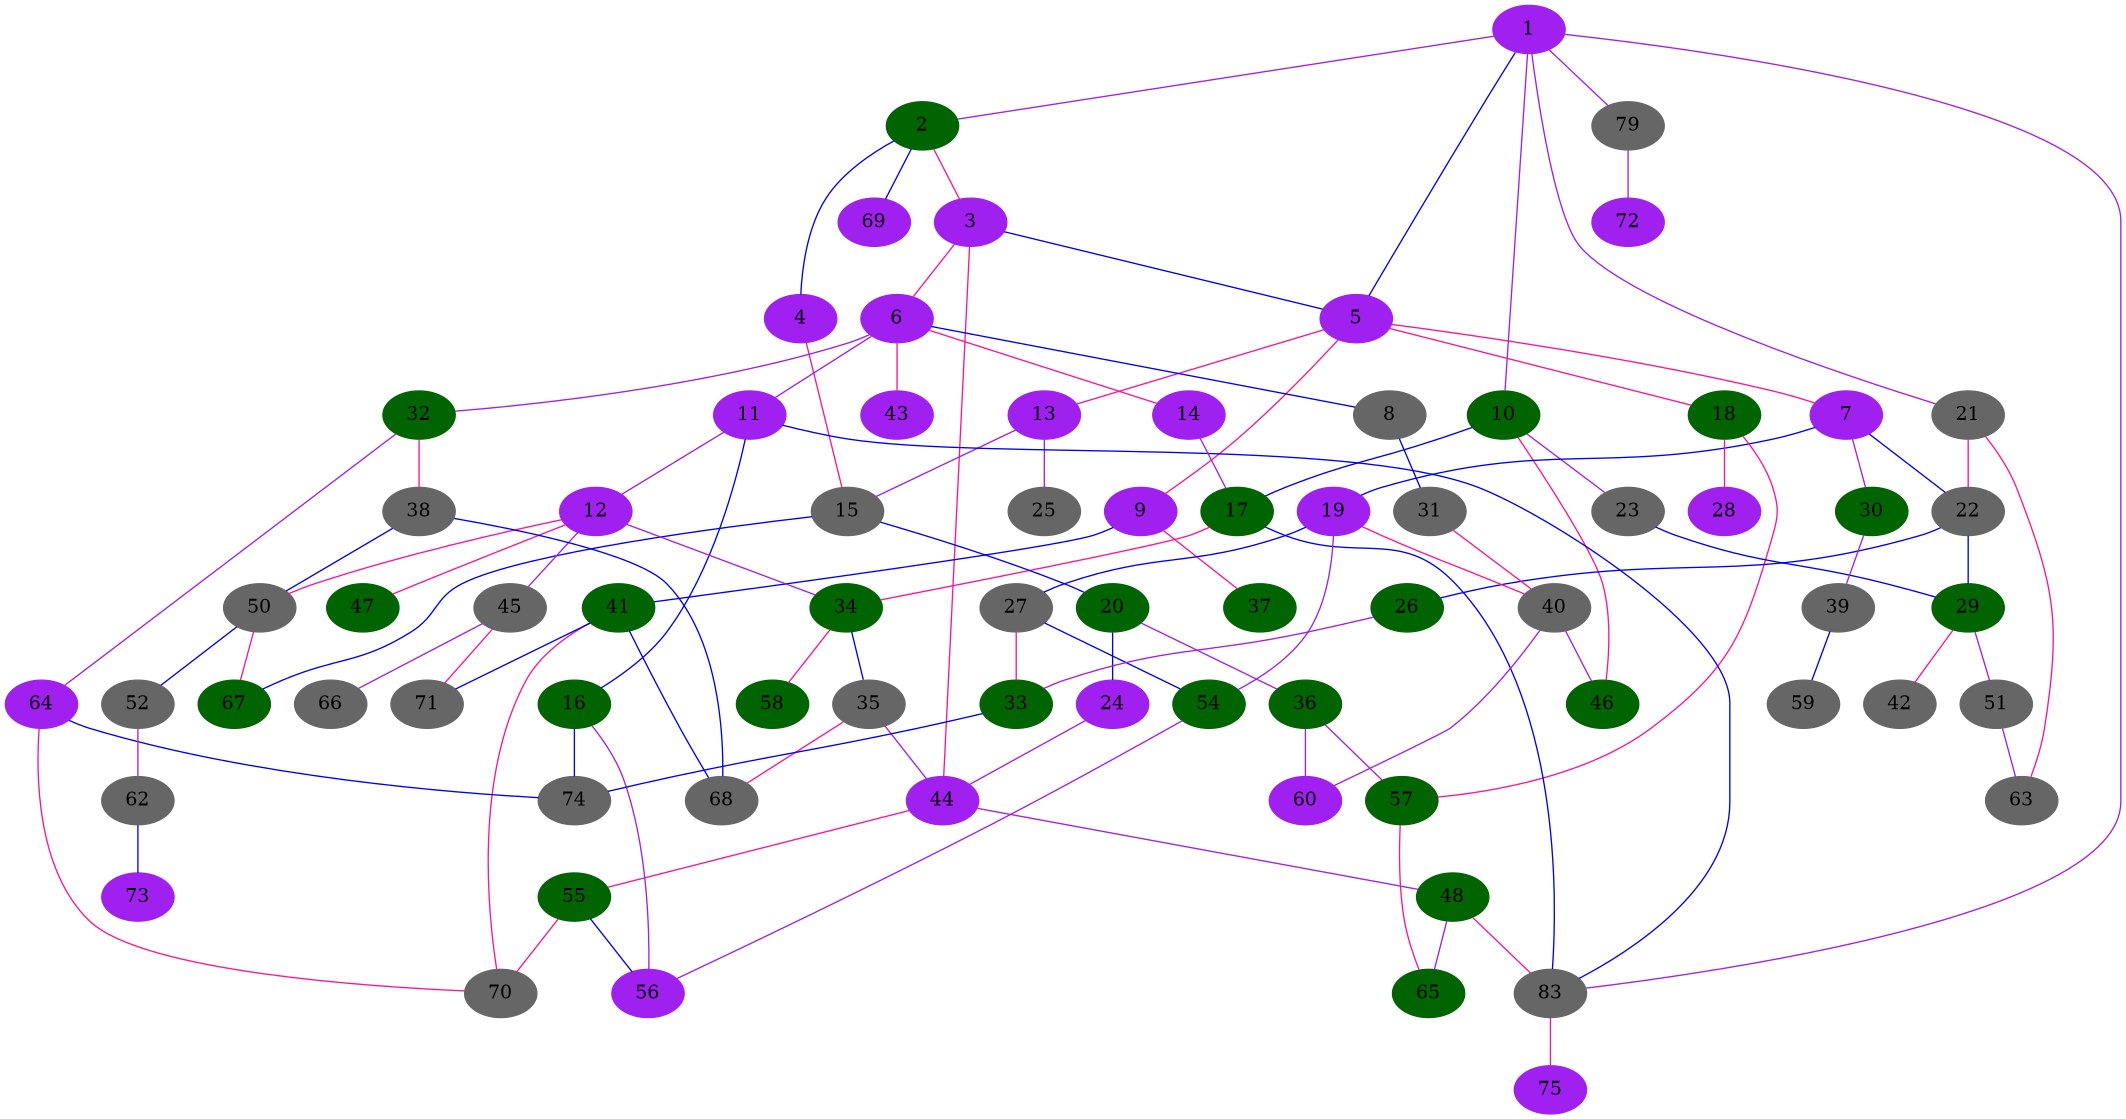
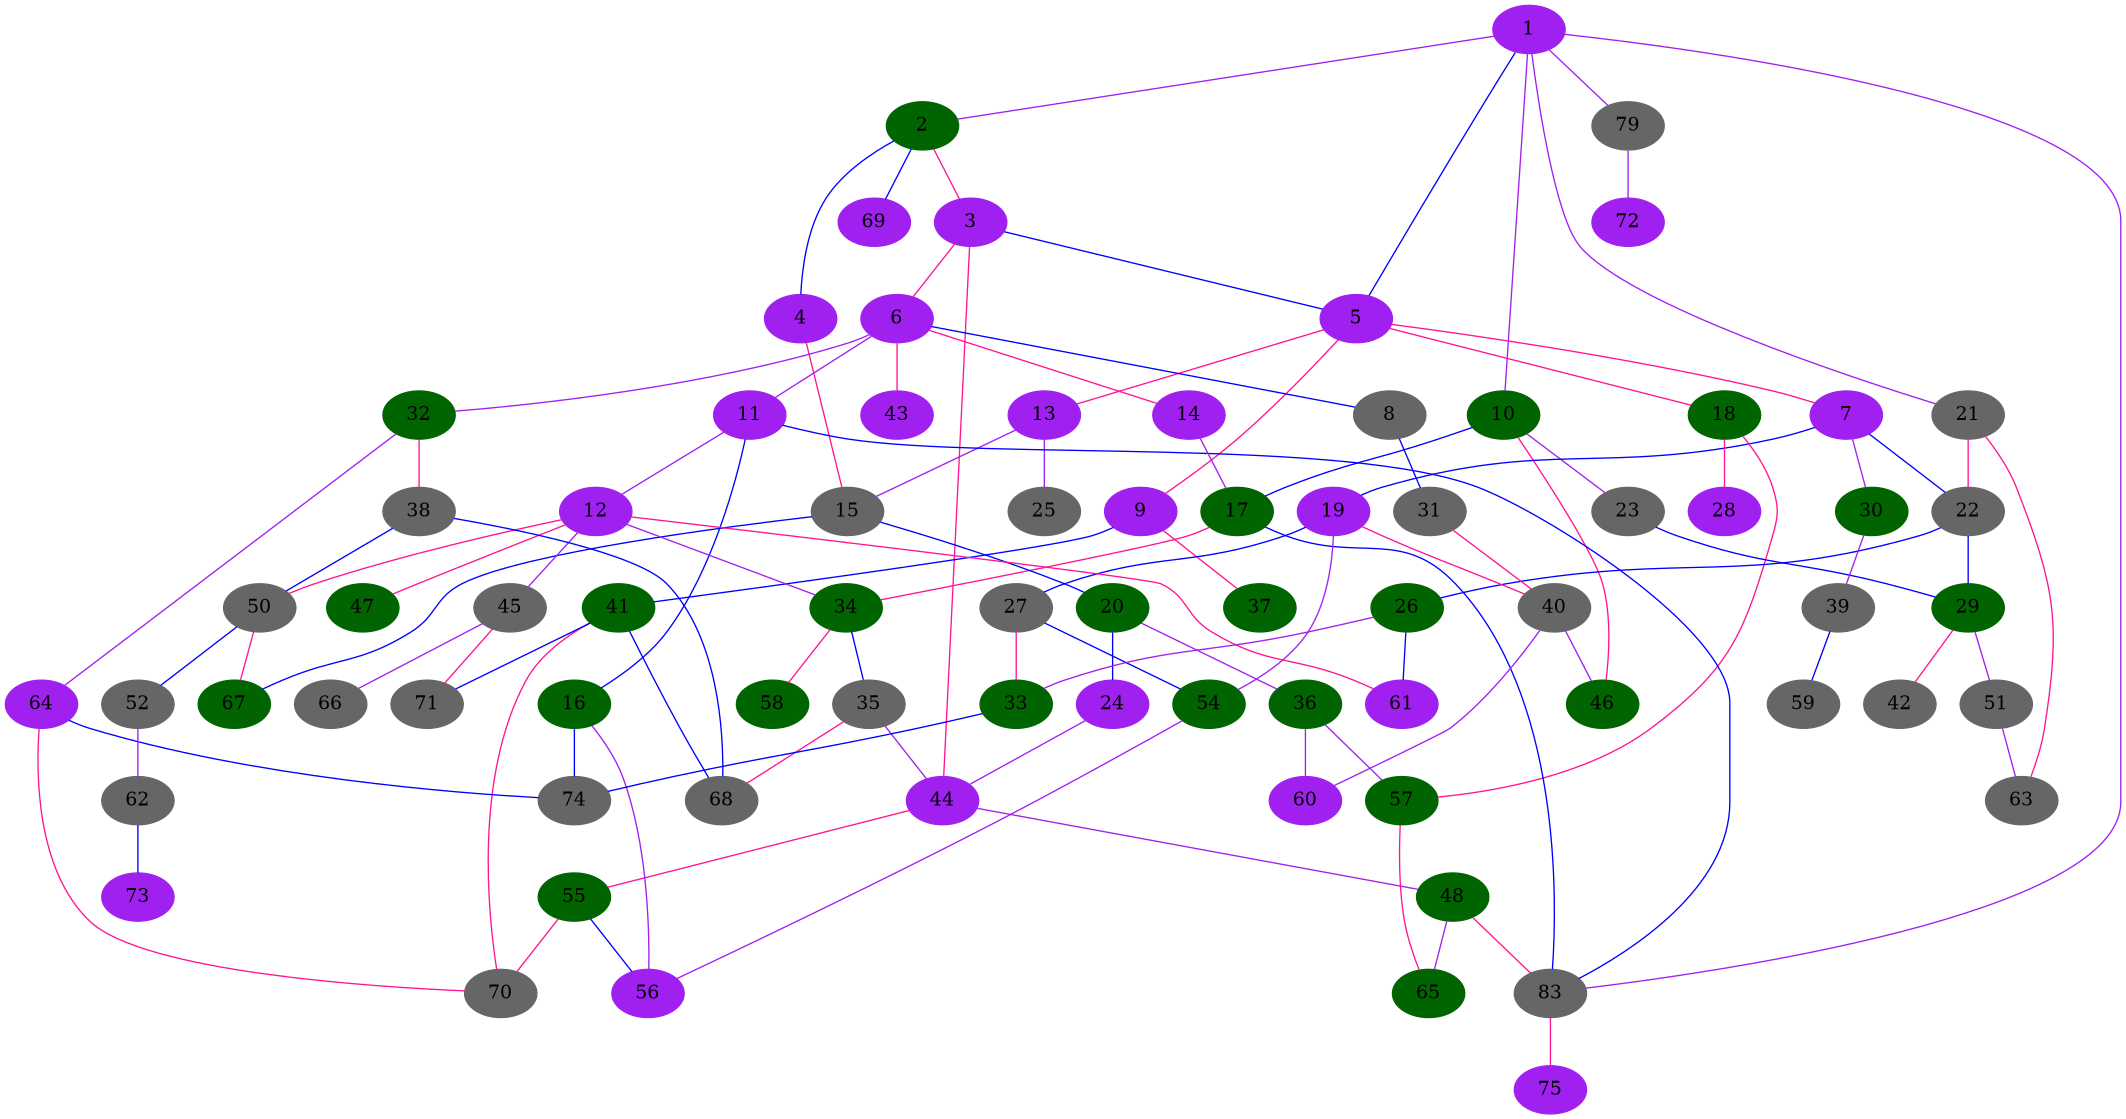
node "61": added
